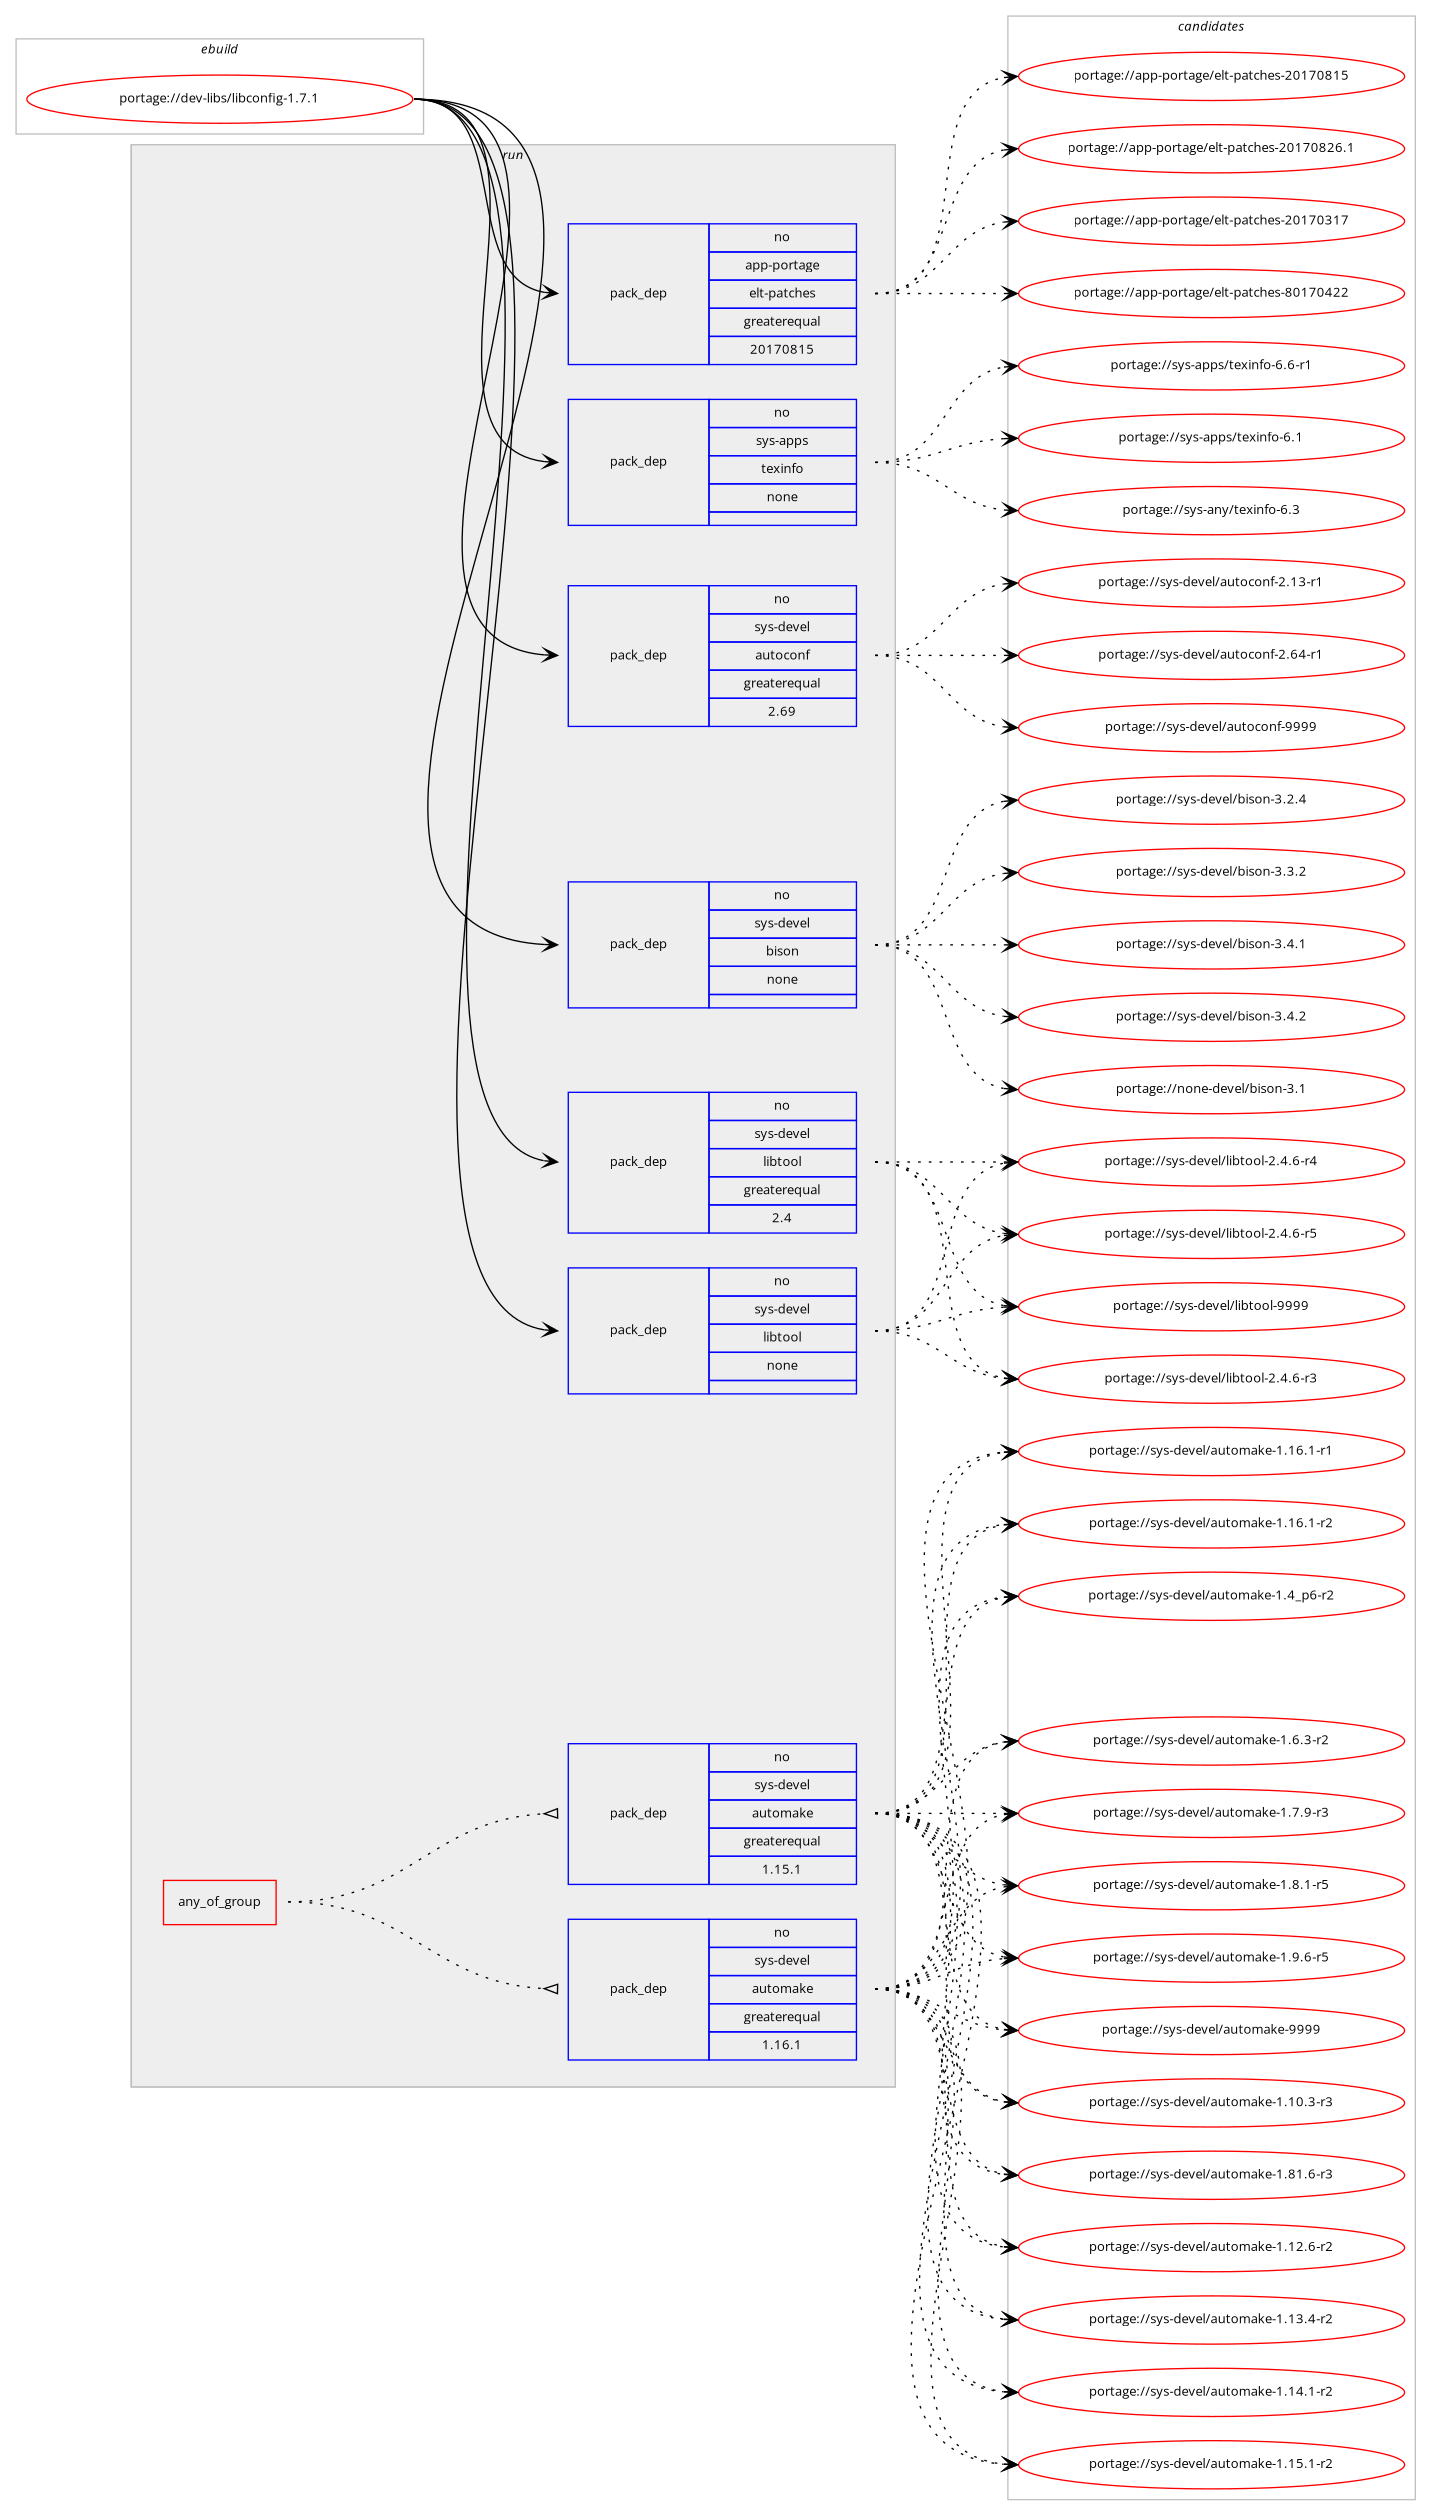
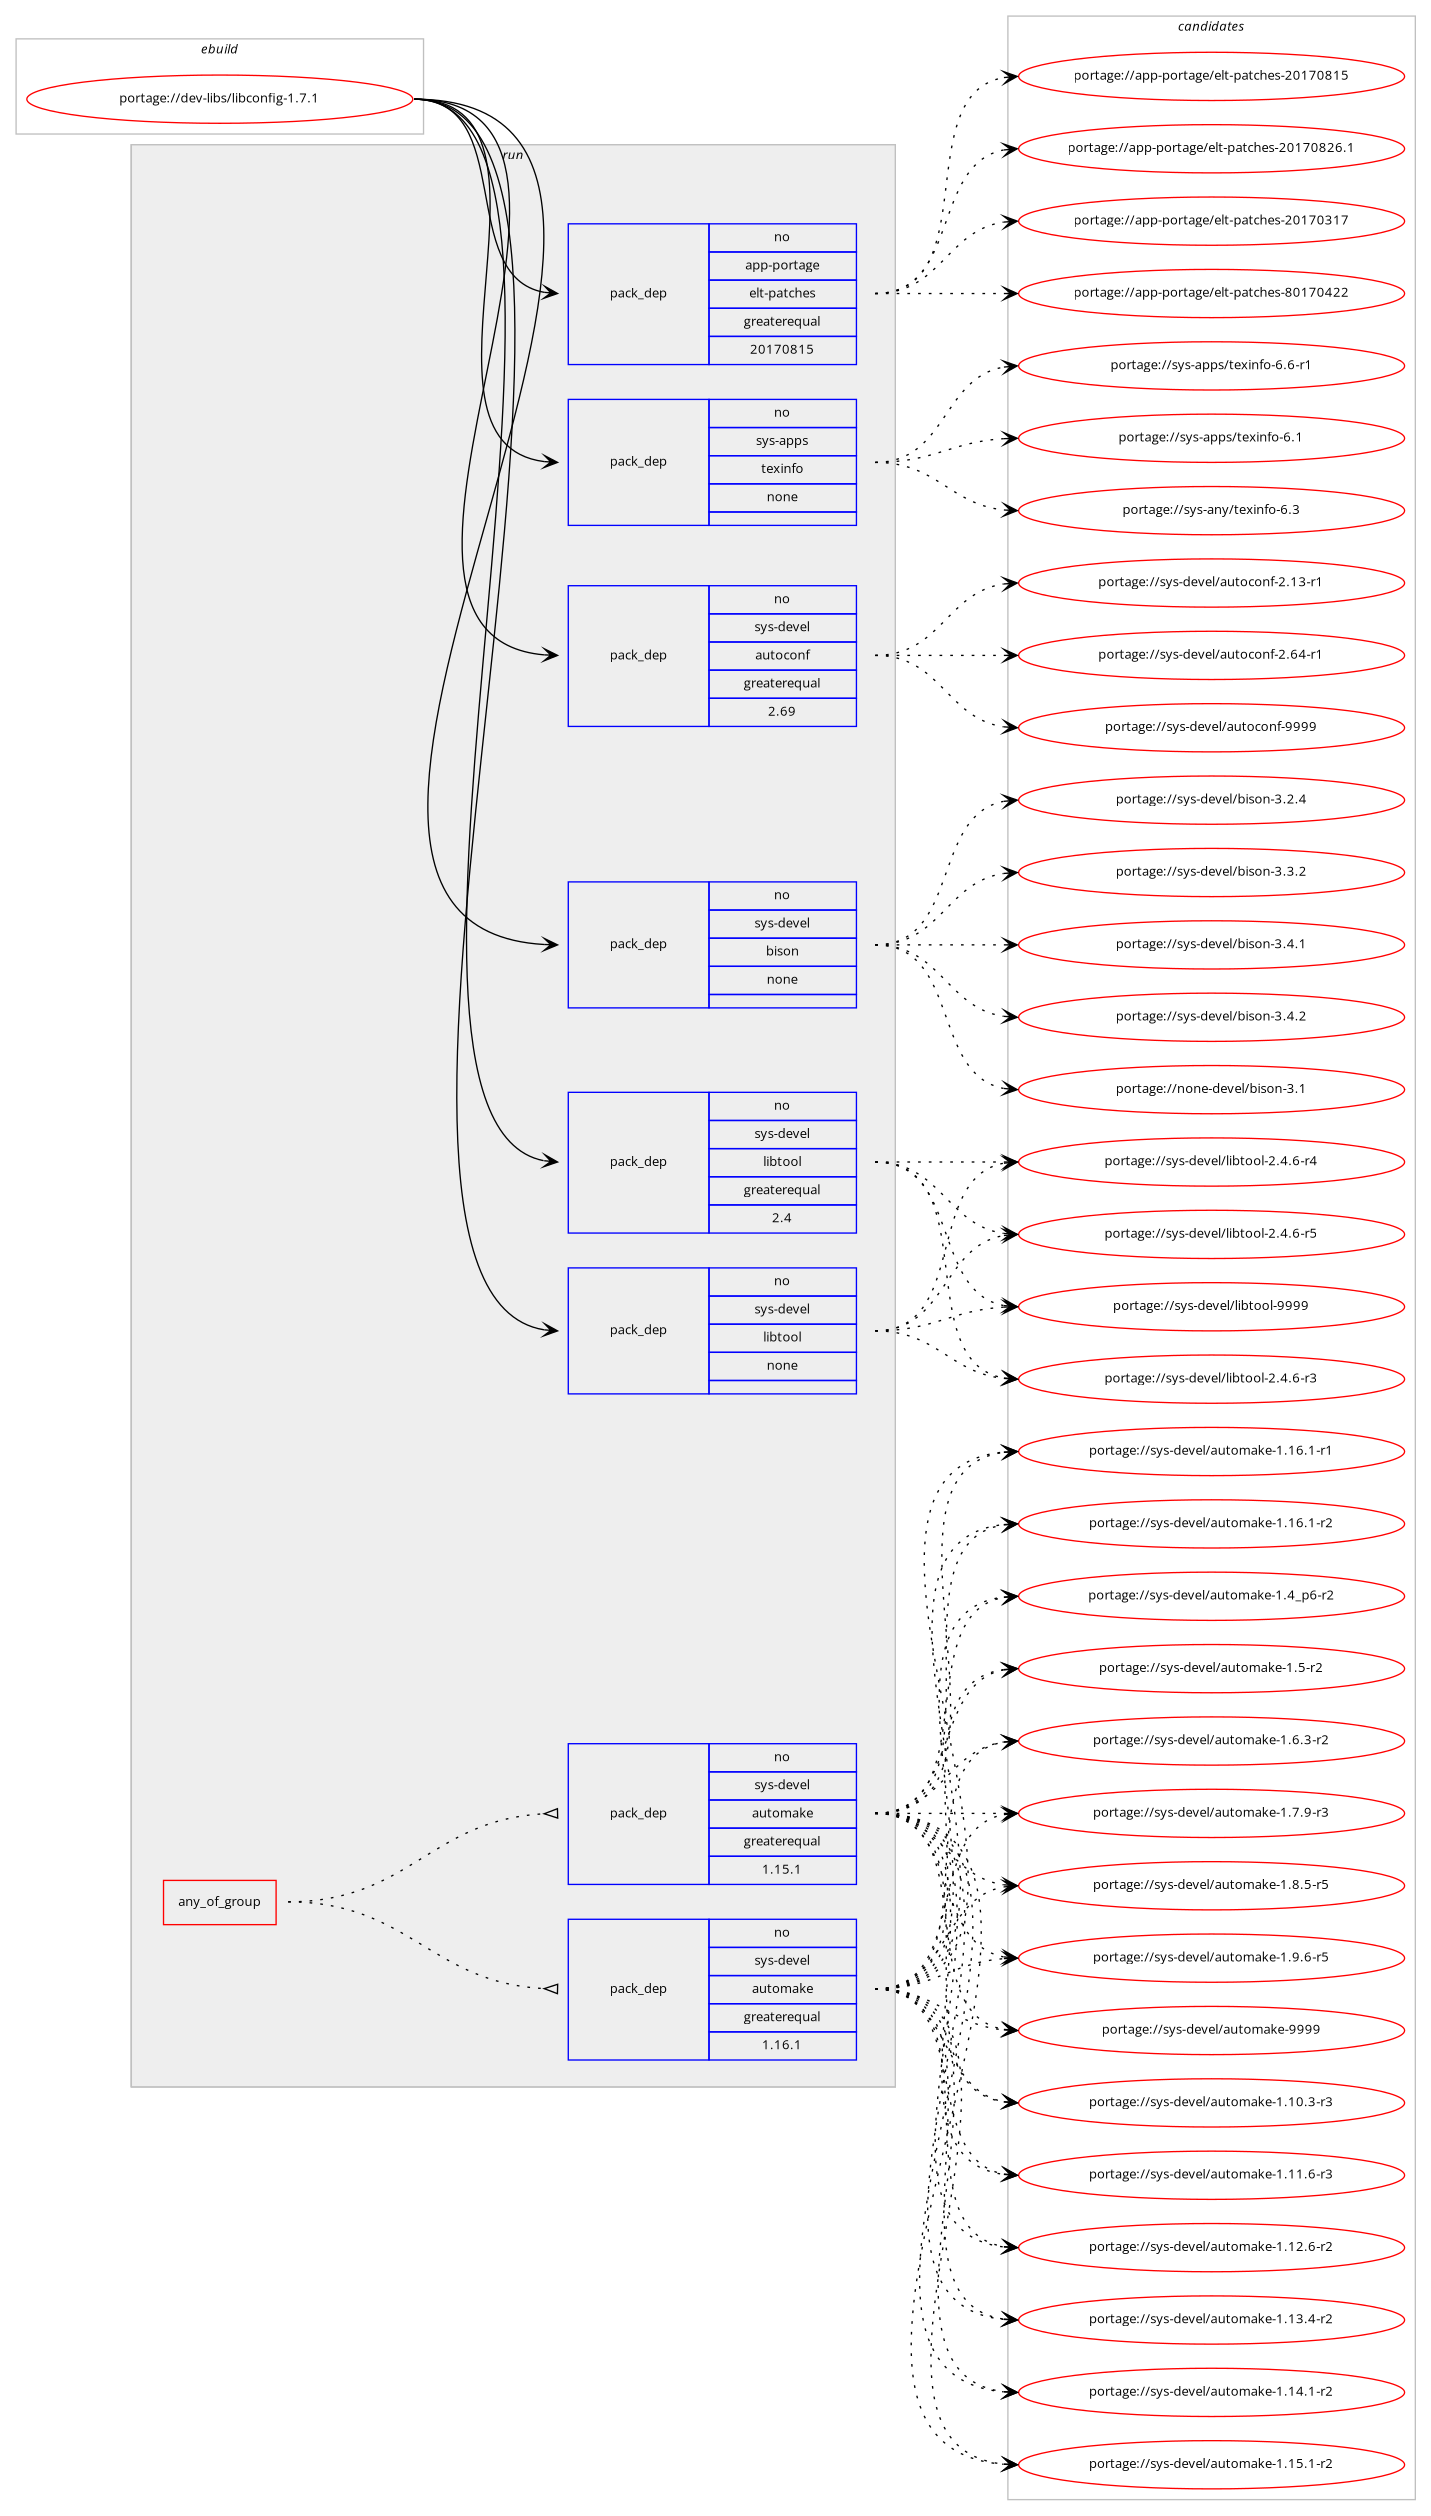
node "portage://sys-devel/automake-1.5-r2": added
node "portage://sys-devel/automake-1.8.1-r5": label "portage://sys-devel/automake-1.8.1-r5" -> "portage://sys-devel/automake-1.8.5-r5"
node "portage://sys-devel/automake-1.81.6-r3": label "portage://sys-devel/automake-1.81.6-r3" -> "portage://sys-devel/automake-1.11.6-r3"
